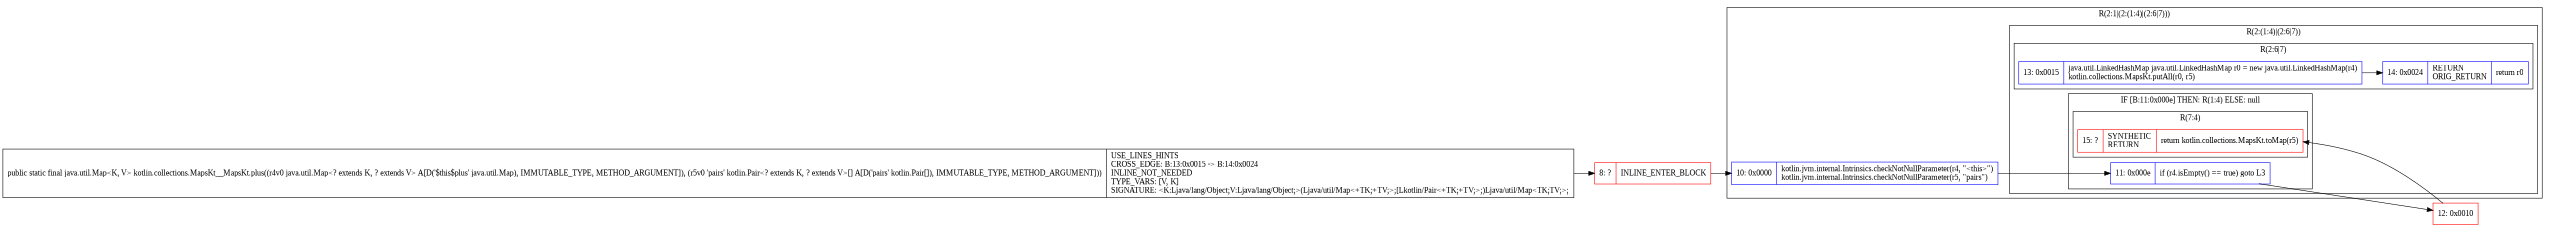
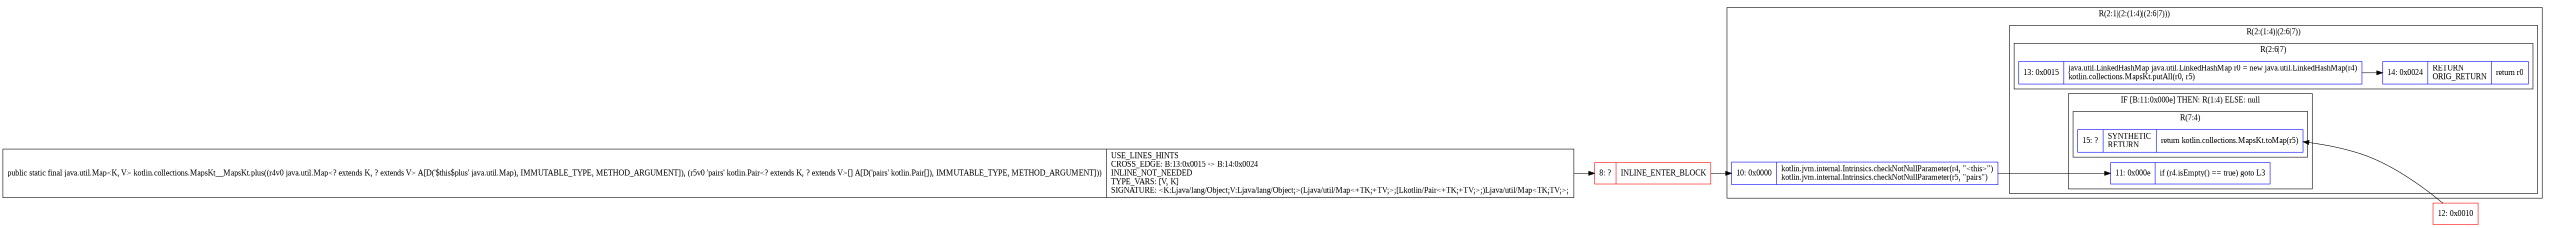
node "15: ?": color red -> blue
edge "11: 0x000e" -> "12: 0x0010": removed
